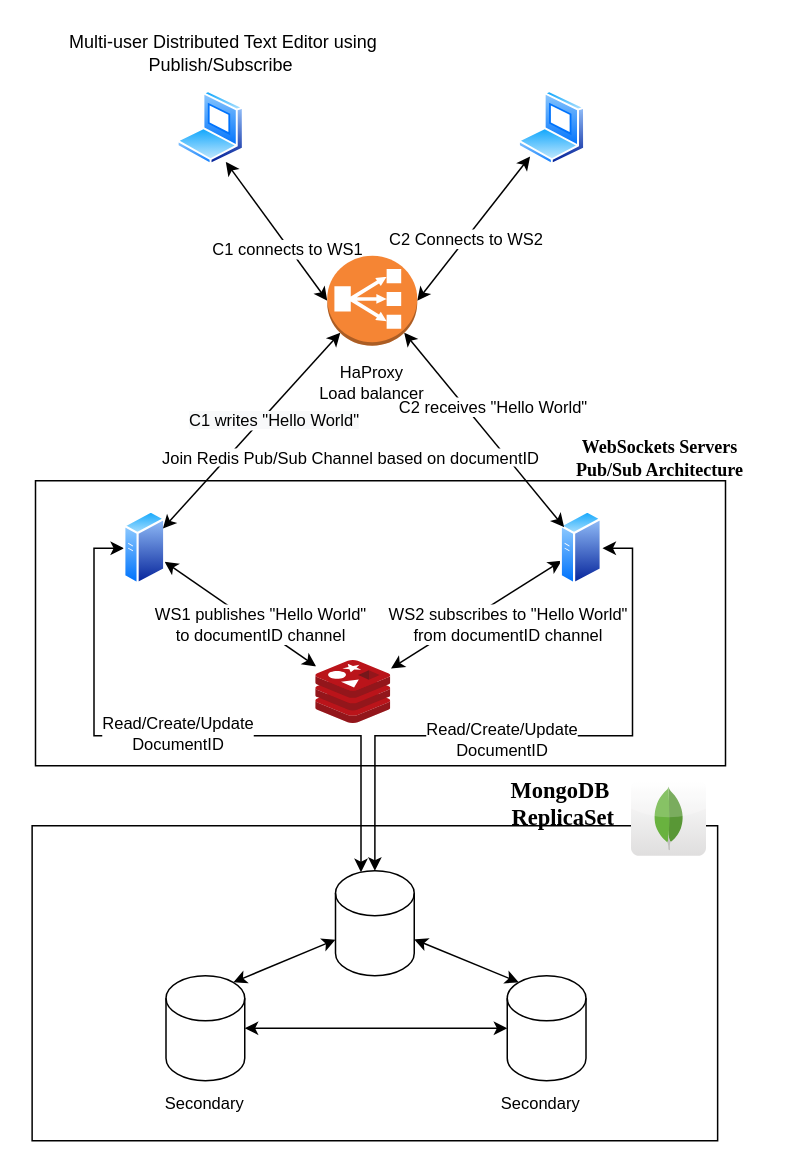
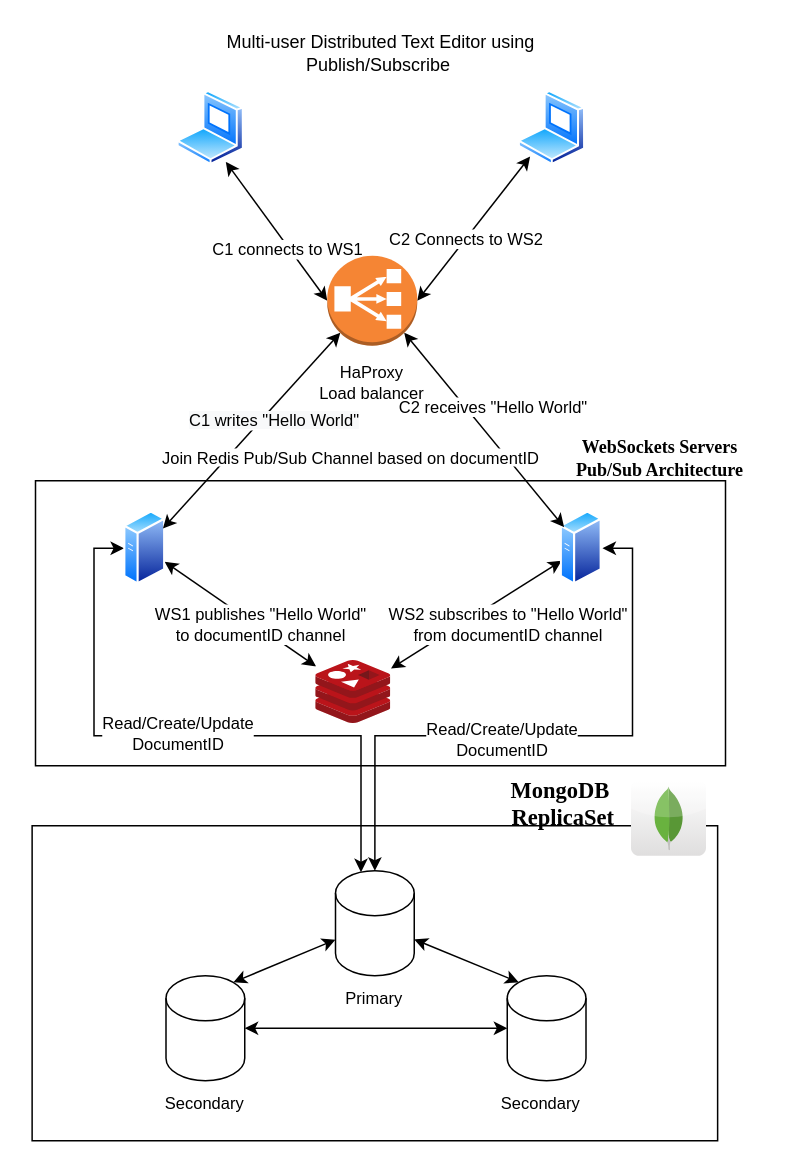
node "Multi-user Distributed Text Editor using Publish/Subscribe": moved (223, 53) -> (380, 53)
node "Primary": added
